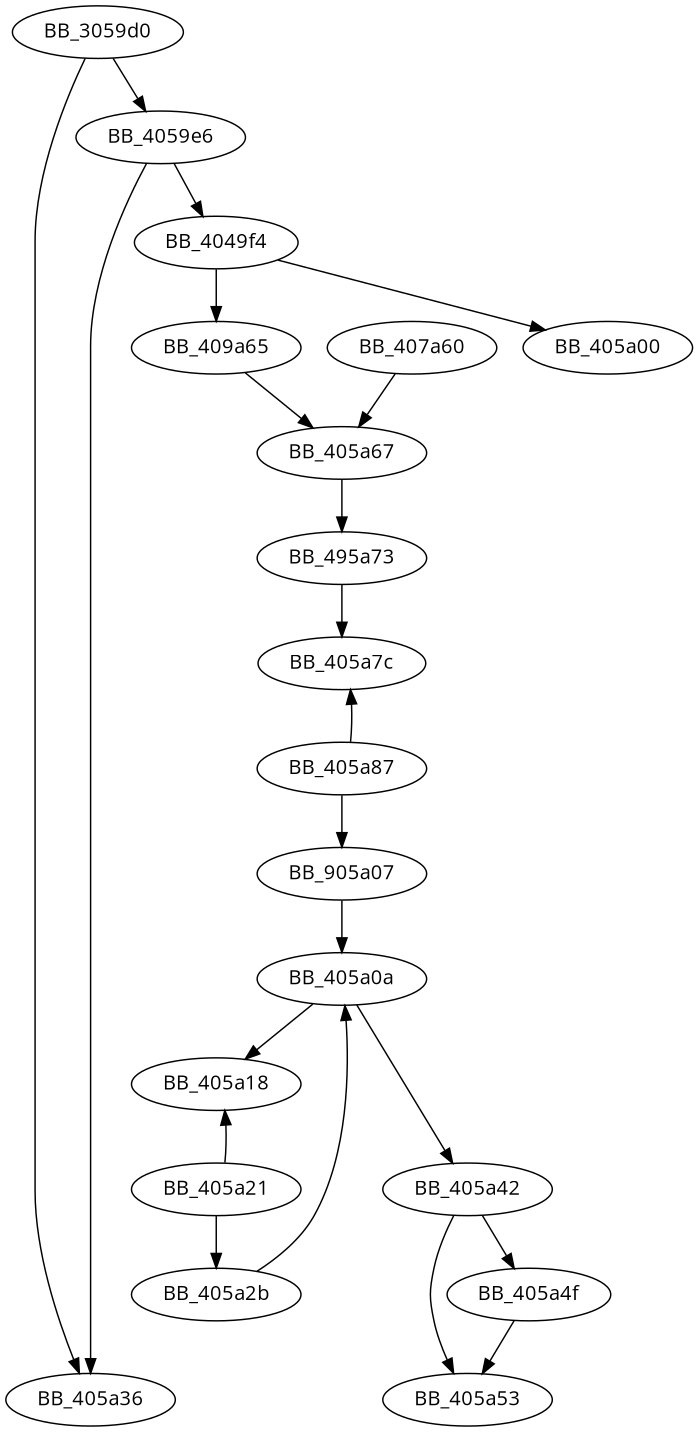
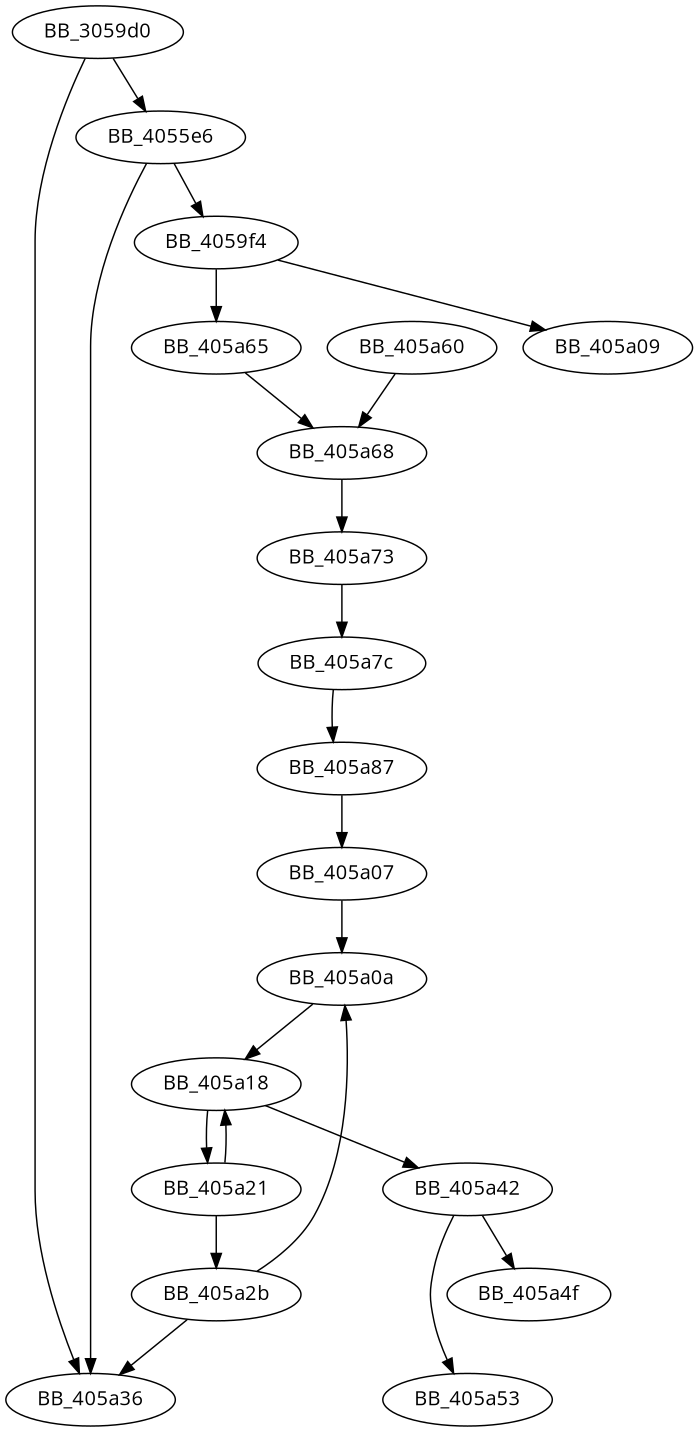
node "BB_4059e6": label "BB_4059e6" -> "BB_4055e6"
node "BB_4049f4": label "BB_4049f4" -> "BB_4059f4"
node "BB_409a65": label "BB_409a65" -> "BB_405a65"
node "BB_407a60": label "BB_407a60" -> "BB_405a60"
node "BB_405a00": label "BB_405a00" -> "BB_405a09"
node "BB_405a67": label "BB_405a67" -> "BB_405a68"
node "BB_495a73": label "BB_495a73" -> "BB_405a73"
edge "BB_405a87" -> "BB_405a7c": reversed
node "BB_905a07": label "BB_905a07" -> "BB_405a07"
edge "BB_405a0a" -> "BB_405a42": now "BB_405a18" -> "BB_405a42"
edge "BB_405a18" -> "BB_405a21": added
edge "BB_405a4f" -> "BB_405a53": removed
edge "BB_405a2b" -> "BB_405a36": added
